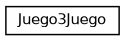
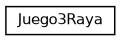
node "Juego3Juego": label "Juego3Juego" -> "Juego3Raya"
